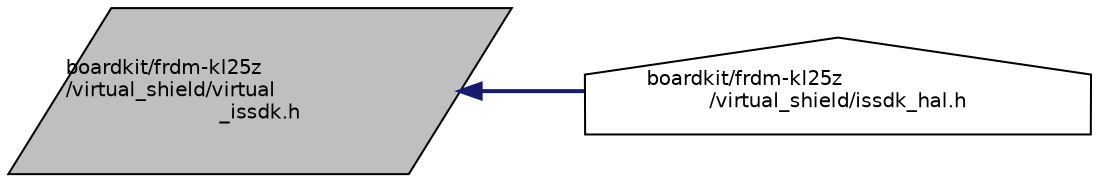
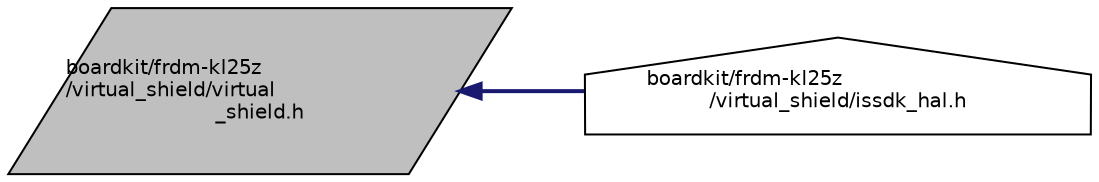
node "boardkit/frdm-kl25z /virtual_shield/virtual _issdk.h": label "boardkit/frdm-kl25z /virtual_shield/virtual _issdk.h" -> "boardkit/frdm-kl25z /virtual_shield/virtual _shield.h"
